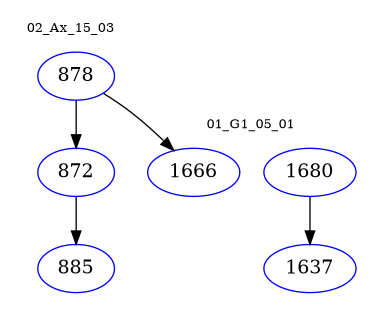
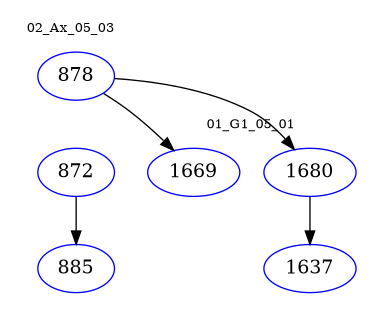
cluster "02_Ax_15_03": label "02_Ax_15_03" -> "02_Ax_05_03"
edge "878" -> "872": now "878" -> "1680"
node "1666": label "1666" -> "1669"
